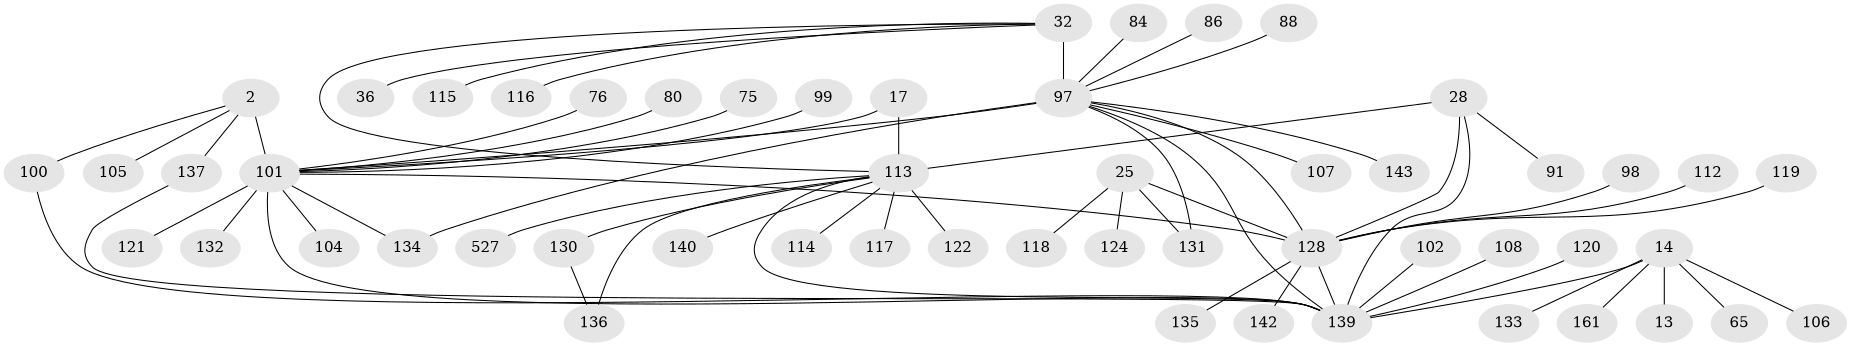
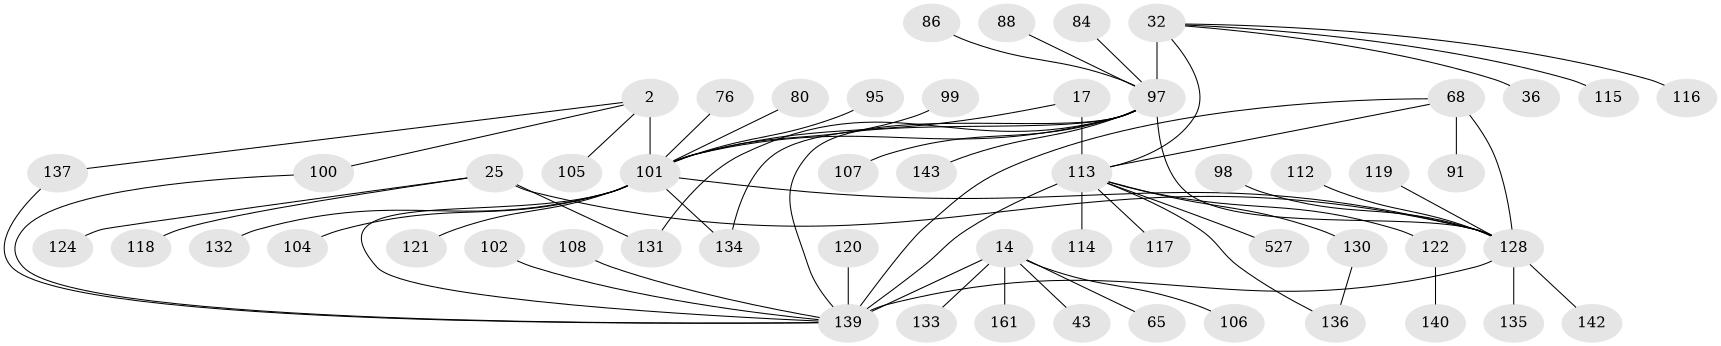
node "75": label "75" -> "95"
node "28": label "28" -> "68"
edge "113" -- "140": now "122" -- "140"
node "13": label "13" -> "43"
